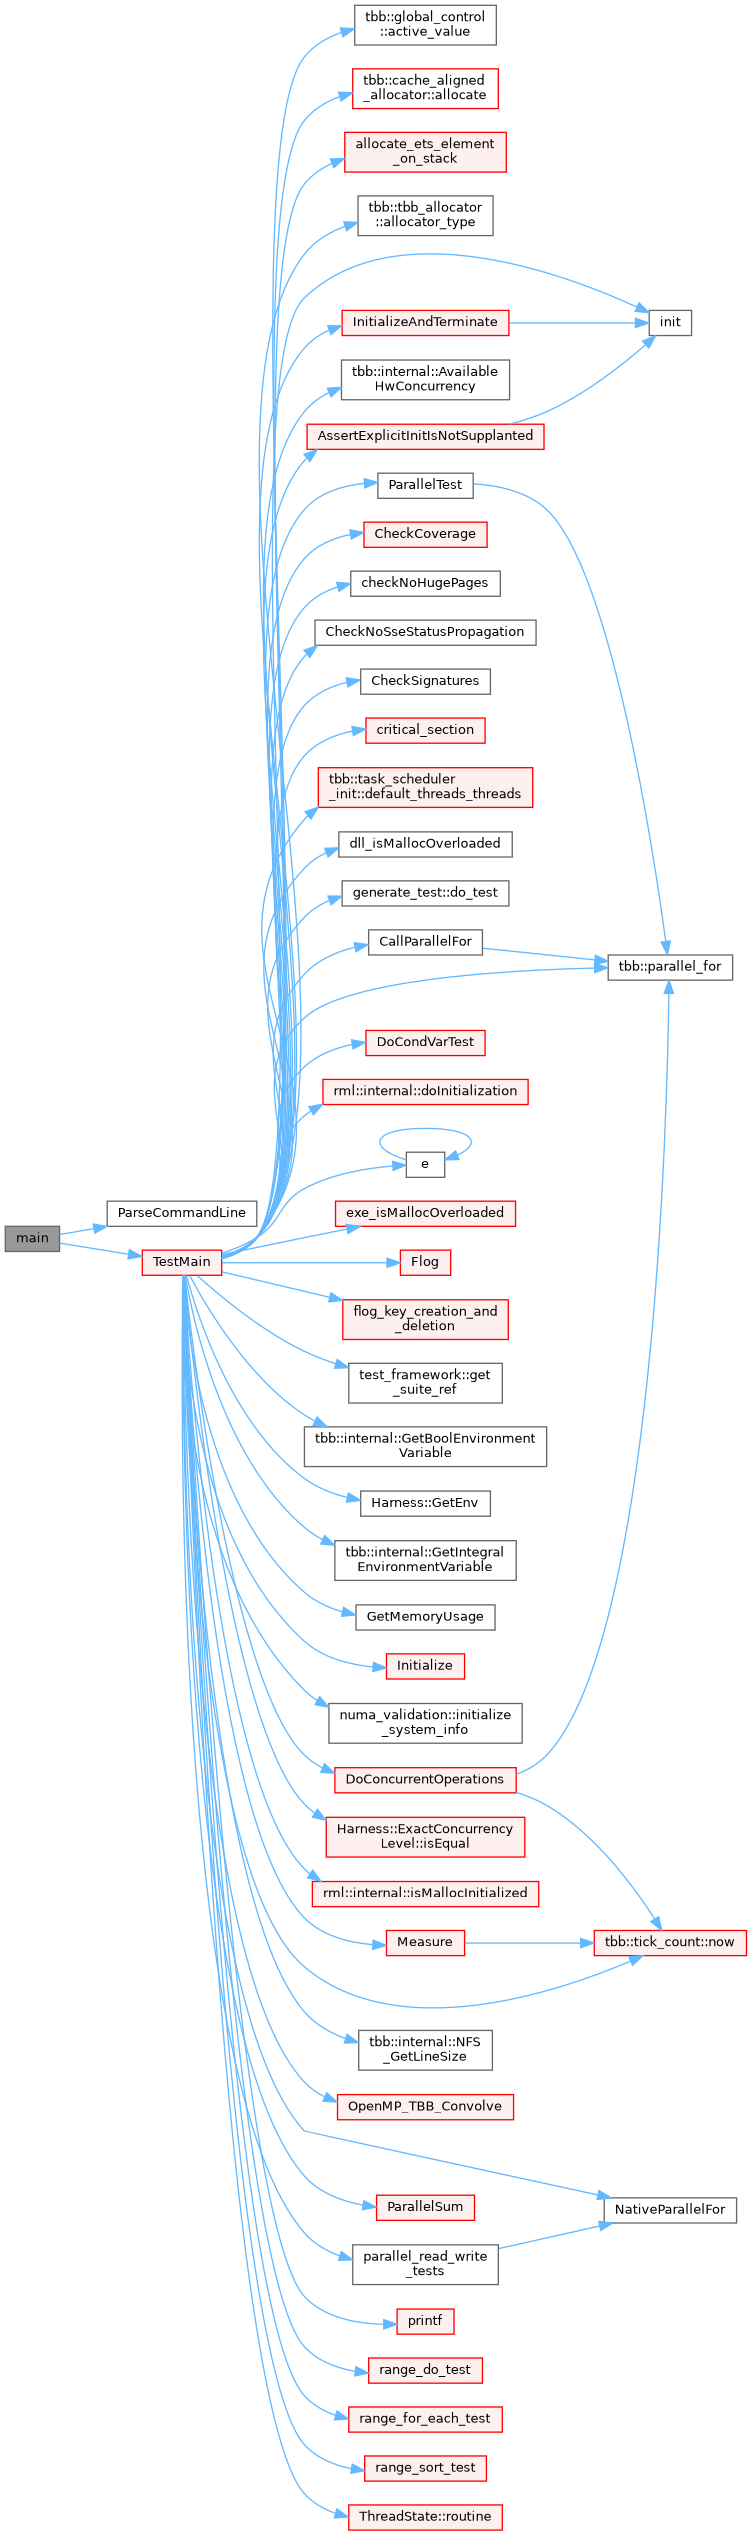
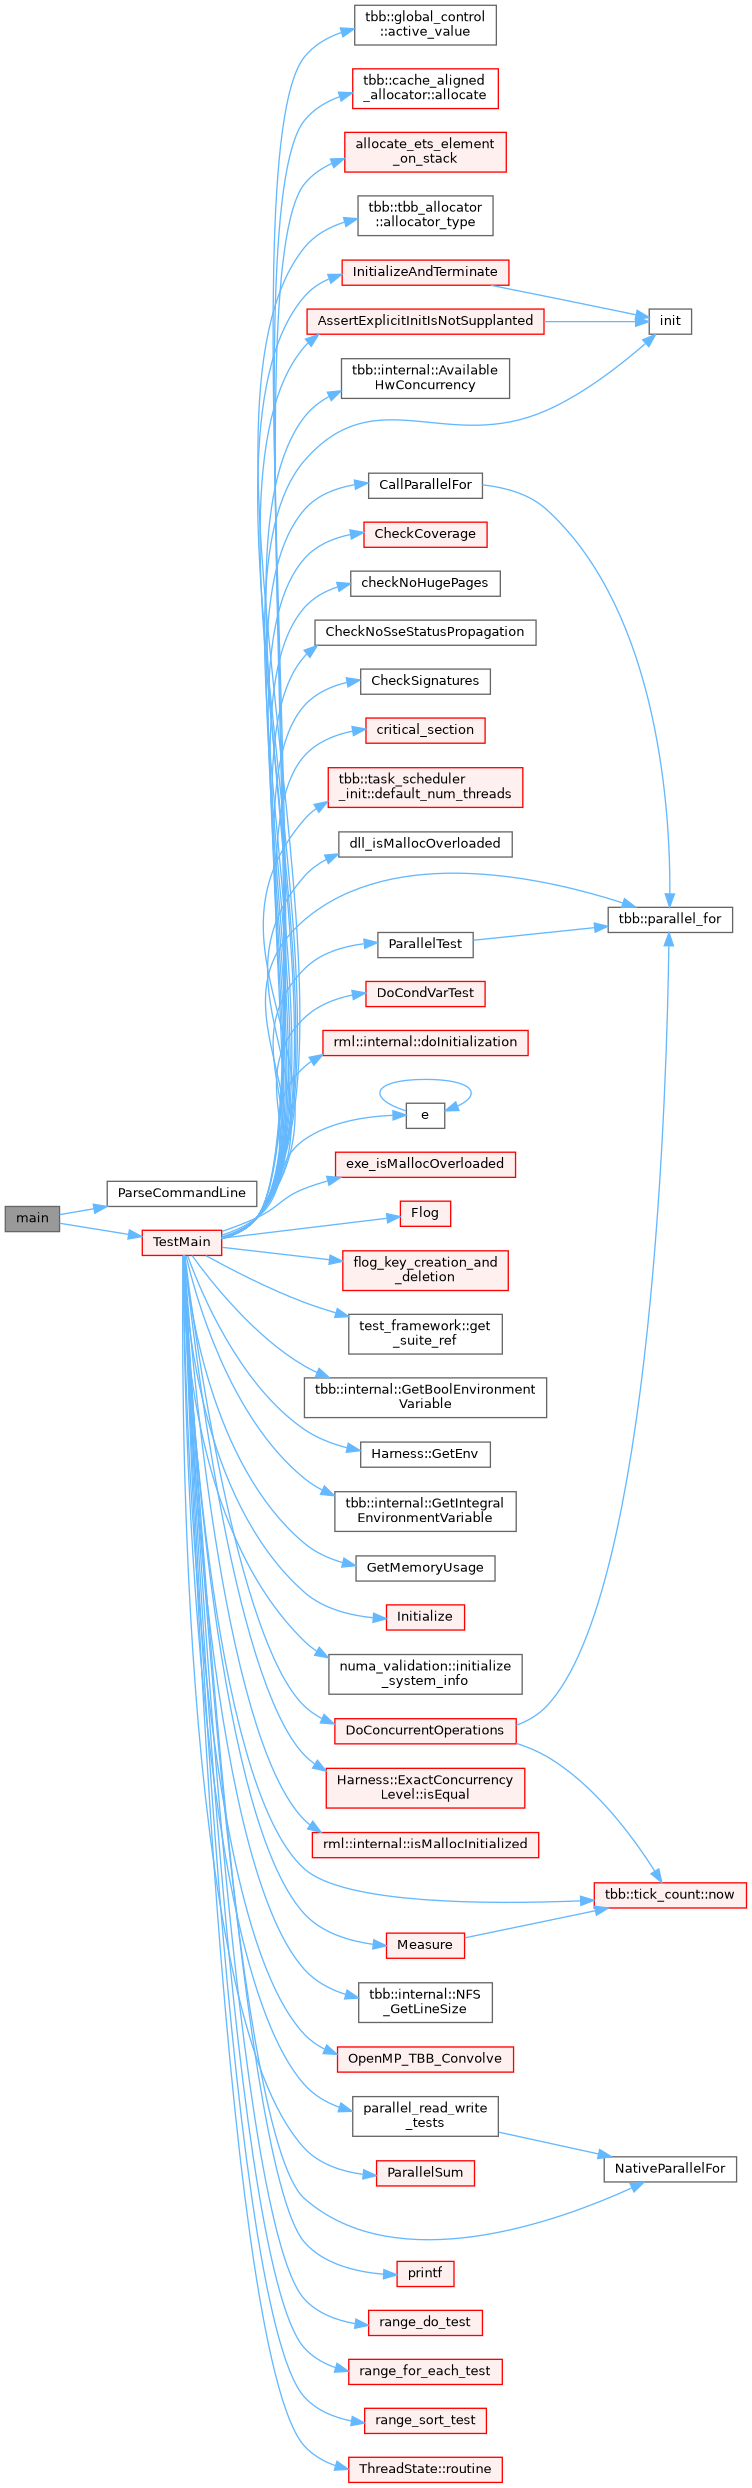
node "tbb::task_scheduler _init::default_threads_threads": label "tbb::task_scheduler _init::default_threads_threads" -> "tbb::task_scheduler _init::default_num_threads"
node "generate_test::do_test": removed
